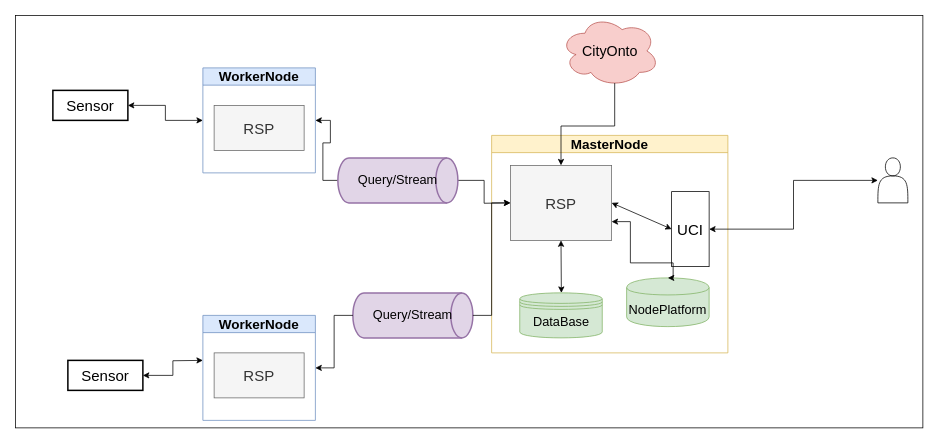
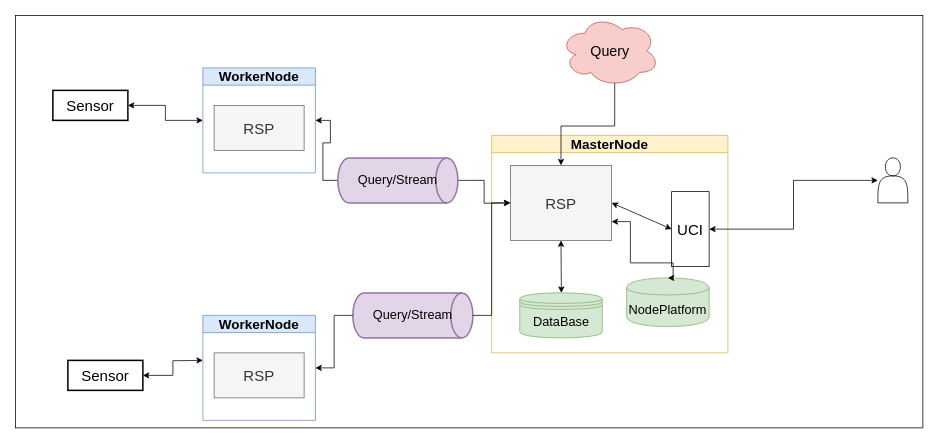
node "CityOnto": label "CityOnto" -> "Query"
